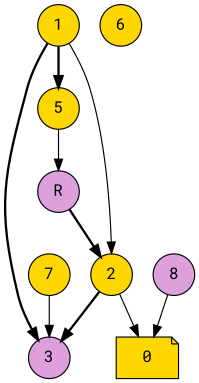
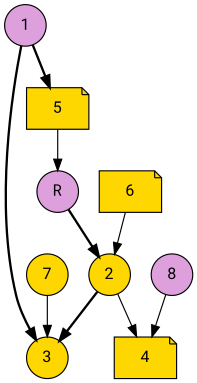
node "1": fillcolor gold -> plum
node "6": shape circle -> note
node "5": shape circle -> note
edge "1" -> "2": now "6" -> "2"
node "3": fillcolor plum -> gold
node "0": label "0" -> "4"
